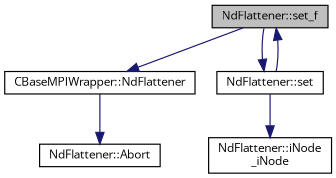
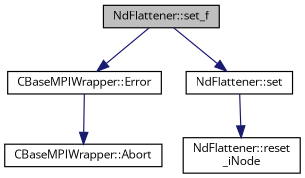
edge "NdFlattener::set" -> "NdFlattener::set_f": removed
node "CBaseMPIWrapper::NdFlattener": label "CBaseMPIWrapper::NdFlattener" -> "CBaseMPIWrapper::Error"
node "NdFlattener::Abort": label "NdFlattener::Abort" -> "CBaseMPIWrapper::Abort"
node "NdFlattener::iNode _iNode": label "NdFlattener::iNode _iNode" -> "NdFlattener::reset _iNode"
